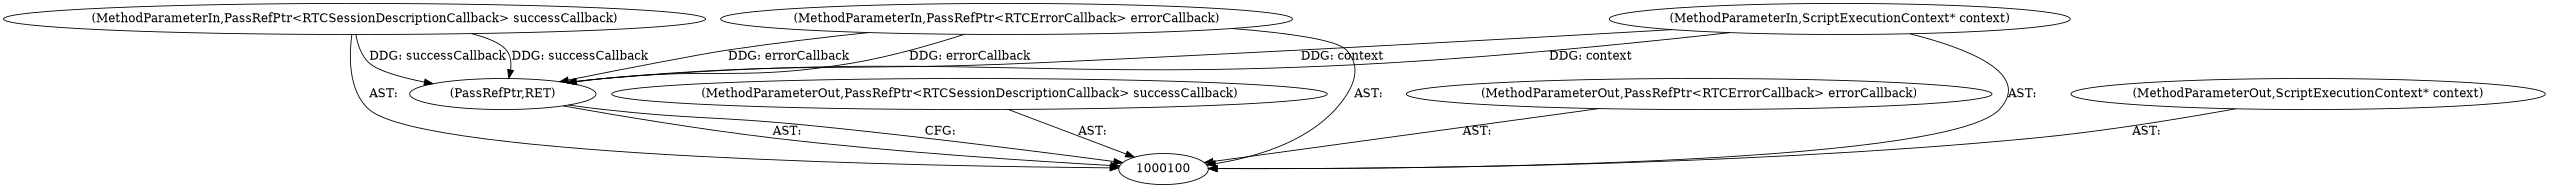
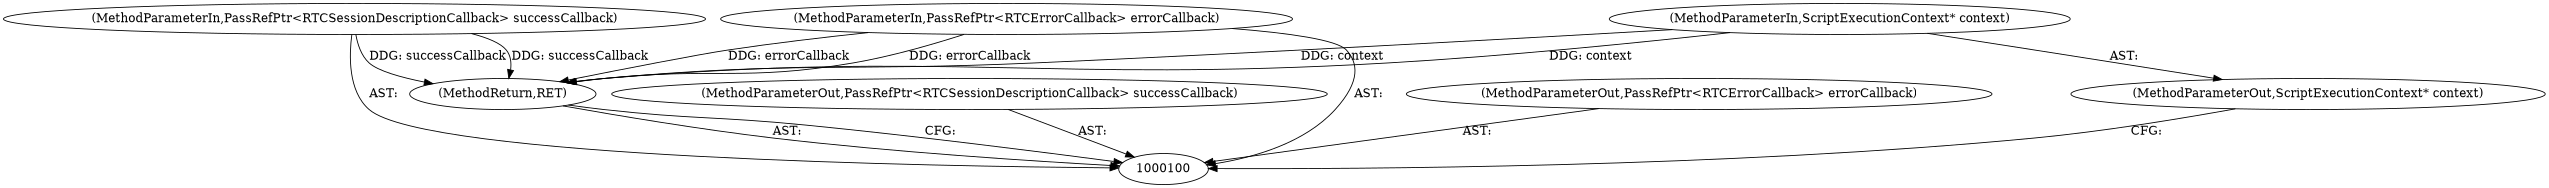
node "(PassRefPtr,RET)": label "(PassRefPtr,RET)" -> "(MethodReturn,RET)"
edge "(MethodParameterOut,ScriptExecutionContext* context)" -> "1000100": label "AST: " -> "CFG: "
edge "(MethodParameterIn,ScriptExecutionContext* context)" -> "1000100": now "(MethodParameterIn,ScriptExecutionContext* context)" -> "(MethodParameterOut,ScriptExecutionContext* context)"
